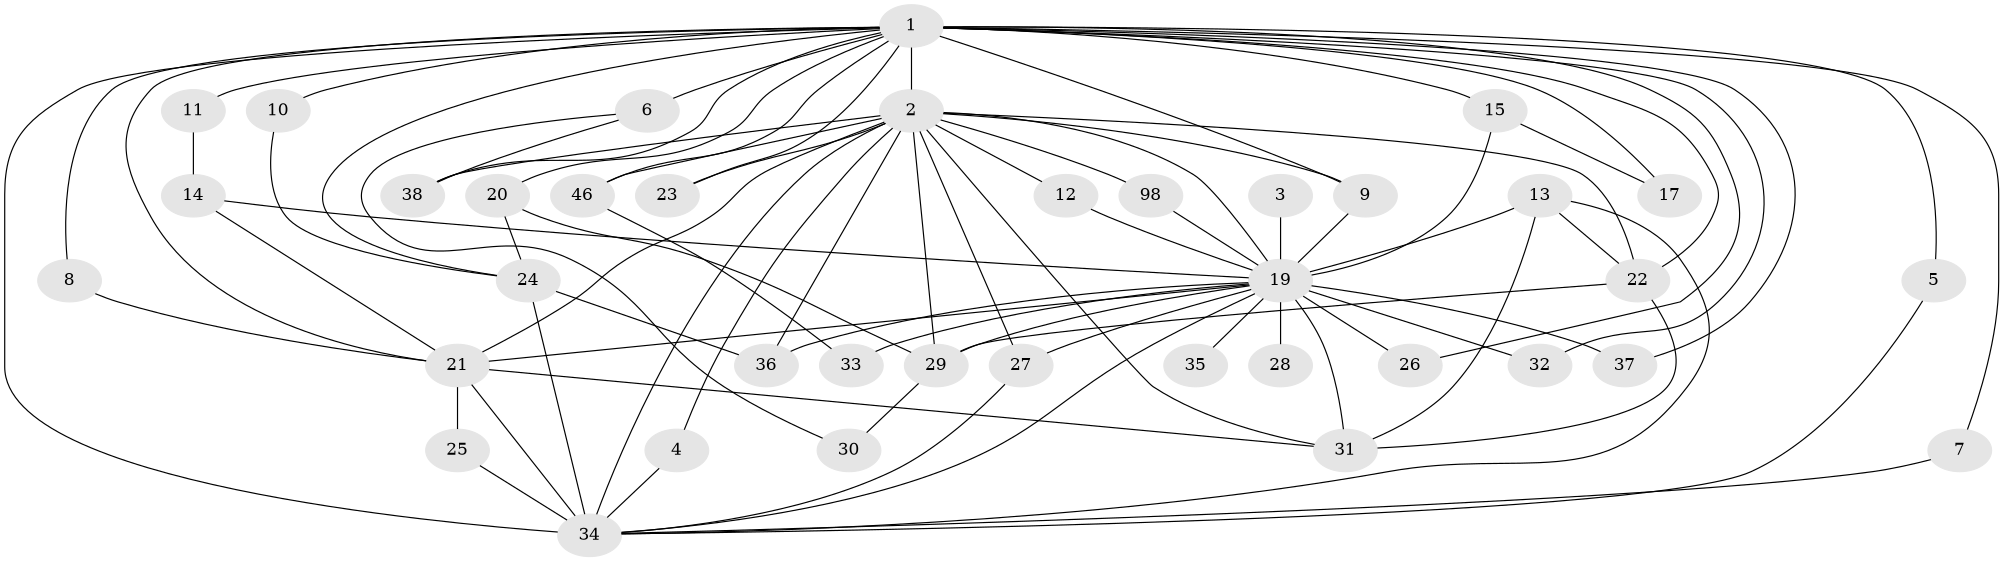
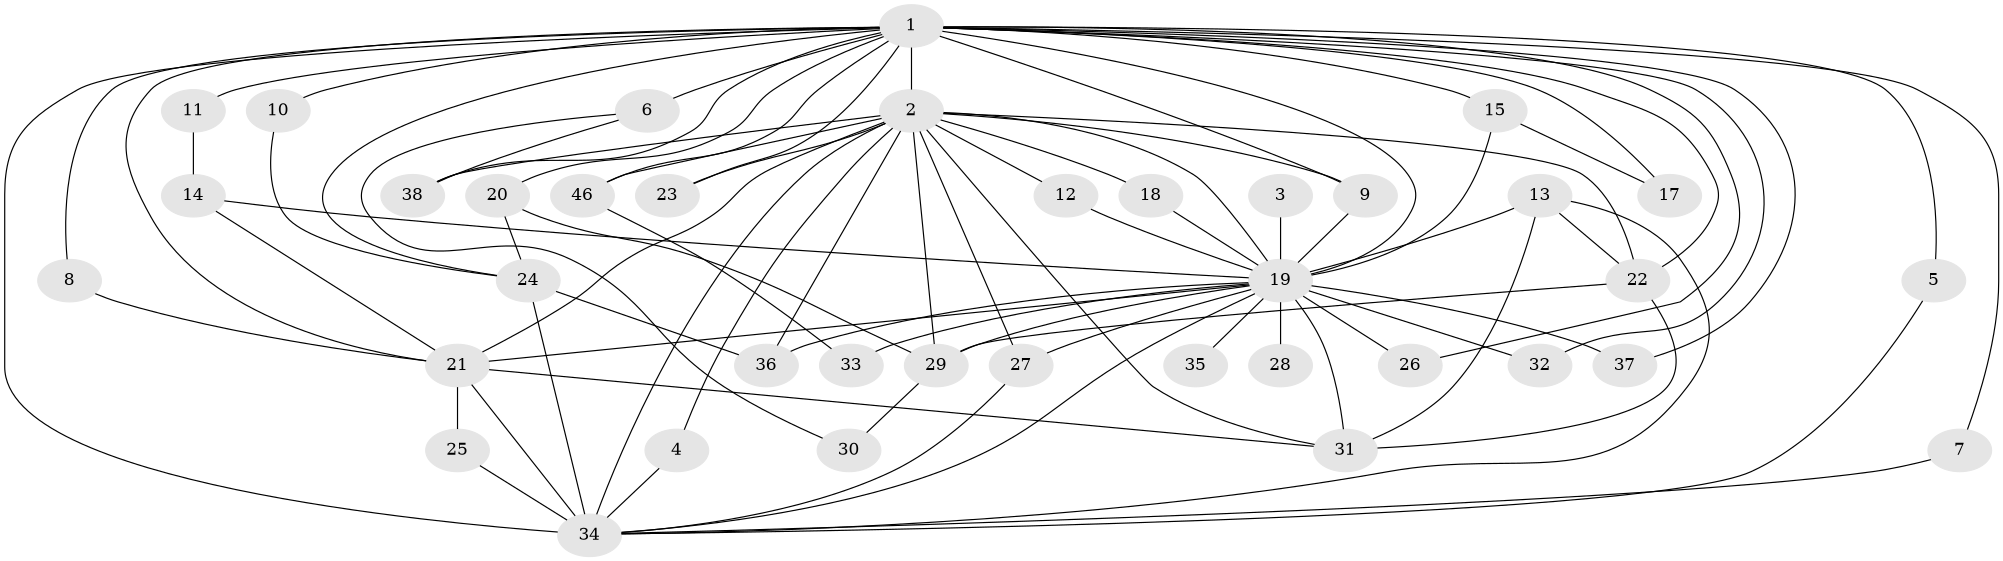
edge "1" -- "19": added
node "98": label "98" -> "18"
